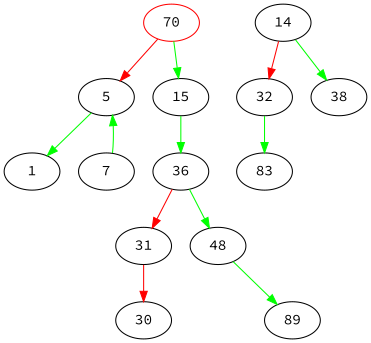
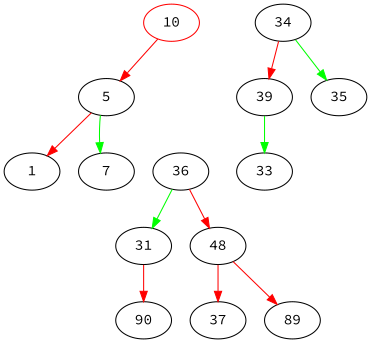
node "70": label "70" -> "10"
node "14": label "14" -> "34"
node "15": removed
node "32": label "32" -> "39"
node "38": label "38" -> "35"
edge "5" -> "1": color green -> red
edge "7" -> "5": reversed
node "83": label "83" -> "33"
edge "36" -> "31": color red -> green
edge "36" -> "48": color green -> red
edge "48" -> "89": color green -> red
node "30": label "30" -> "90"
node "37": added
